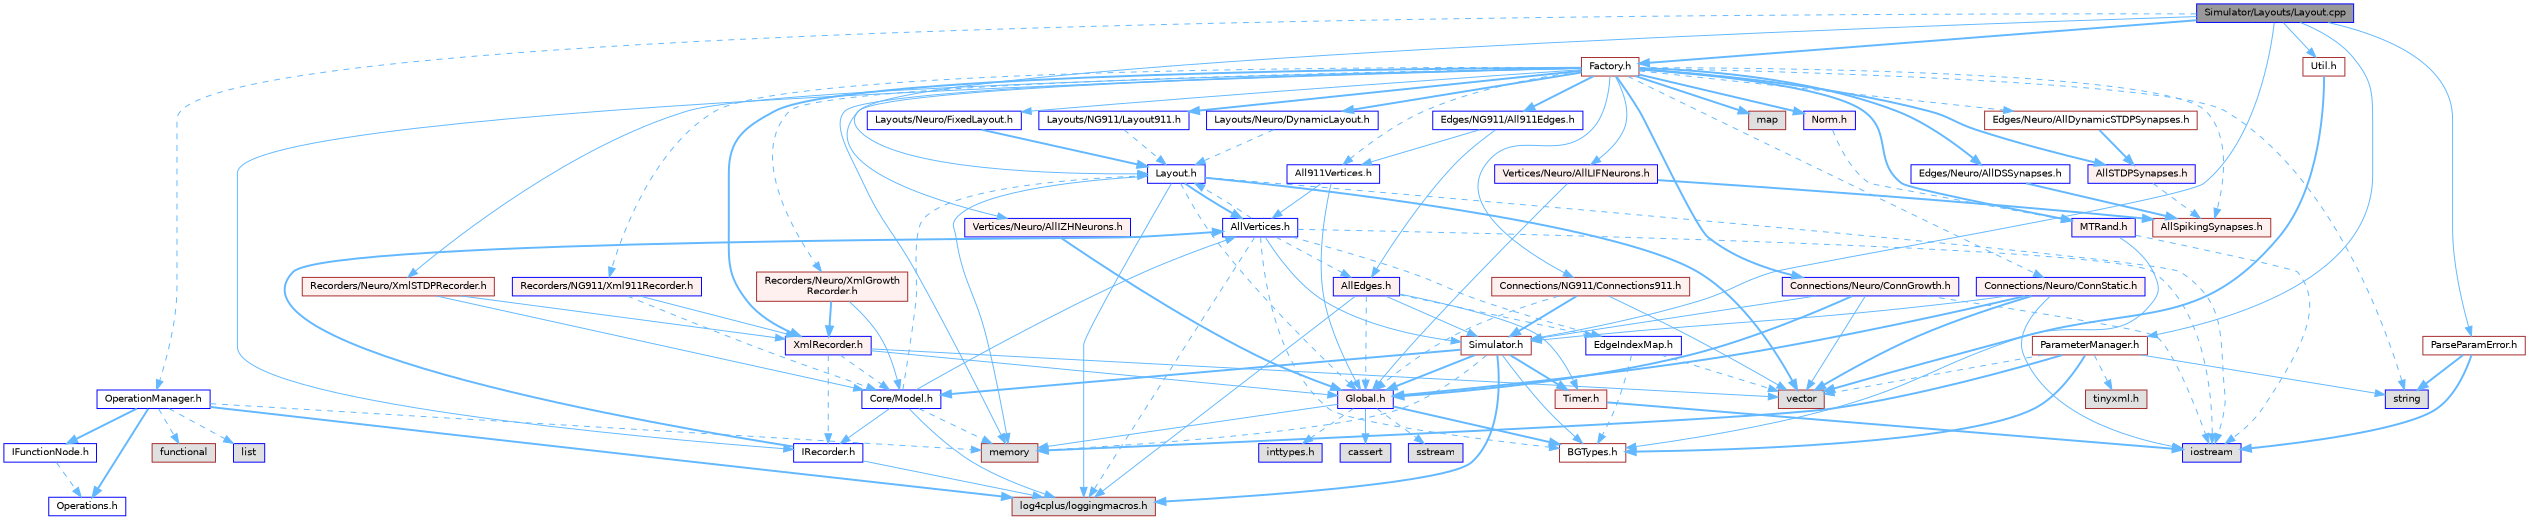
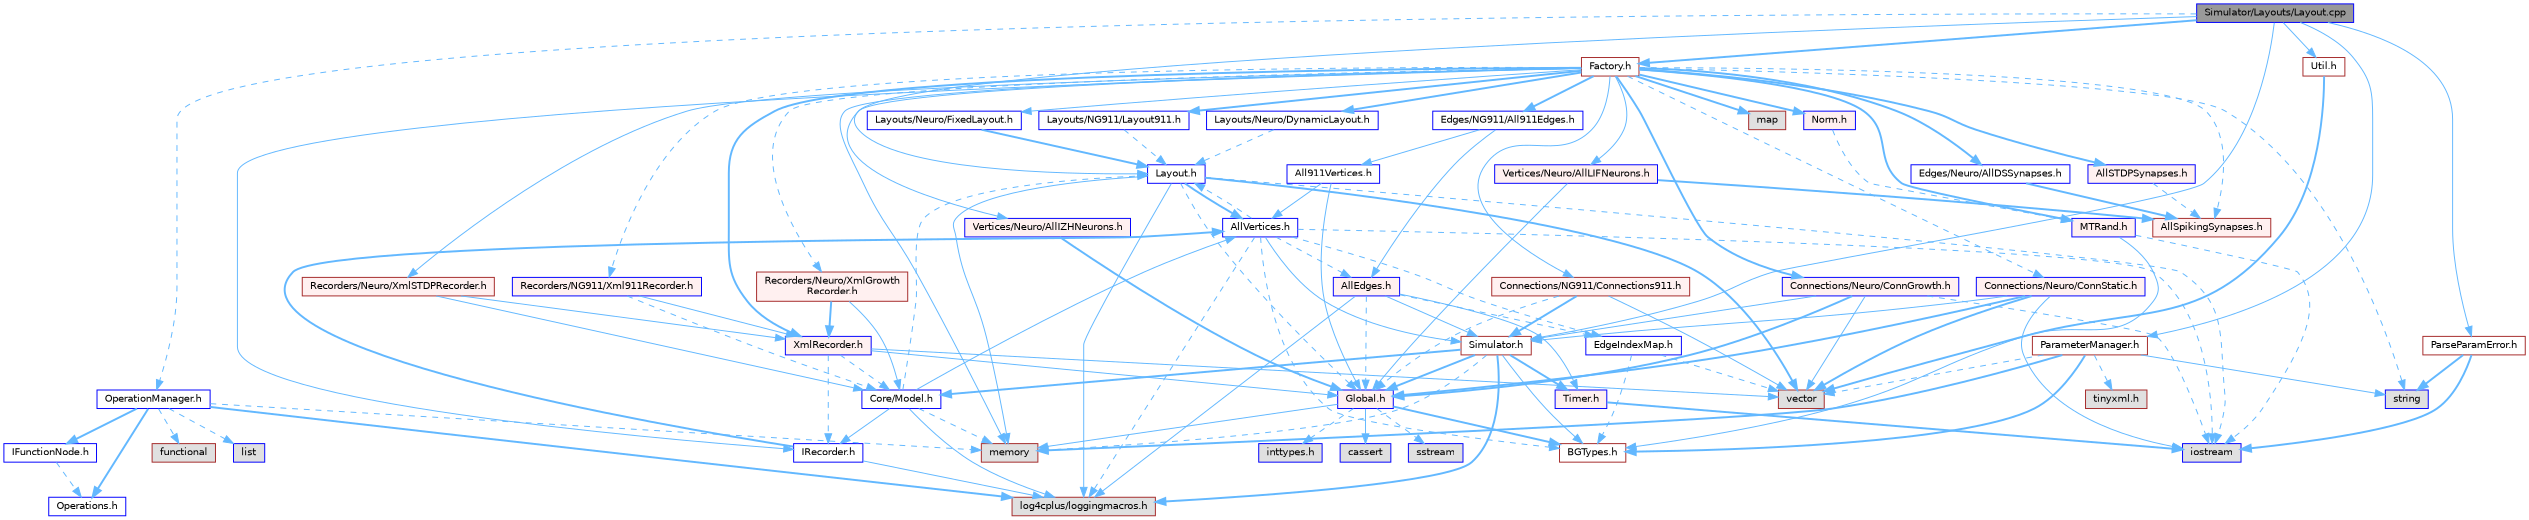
edge "Factory.h" -> "All911Vertices.h": removed
node "Edges/Neuro/AllDynamicSTDPSynapses.h": removed
node "Timer.h": color brown -> blue
